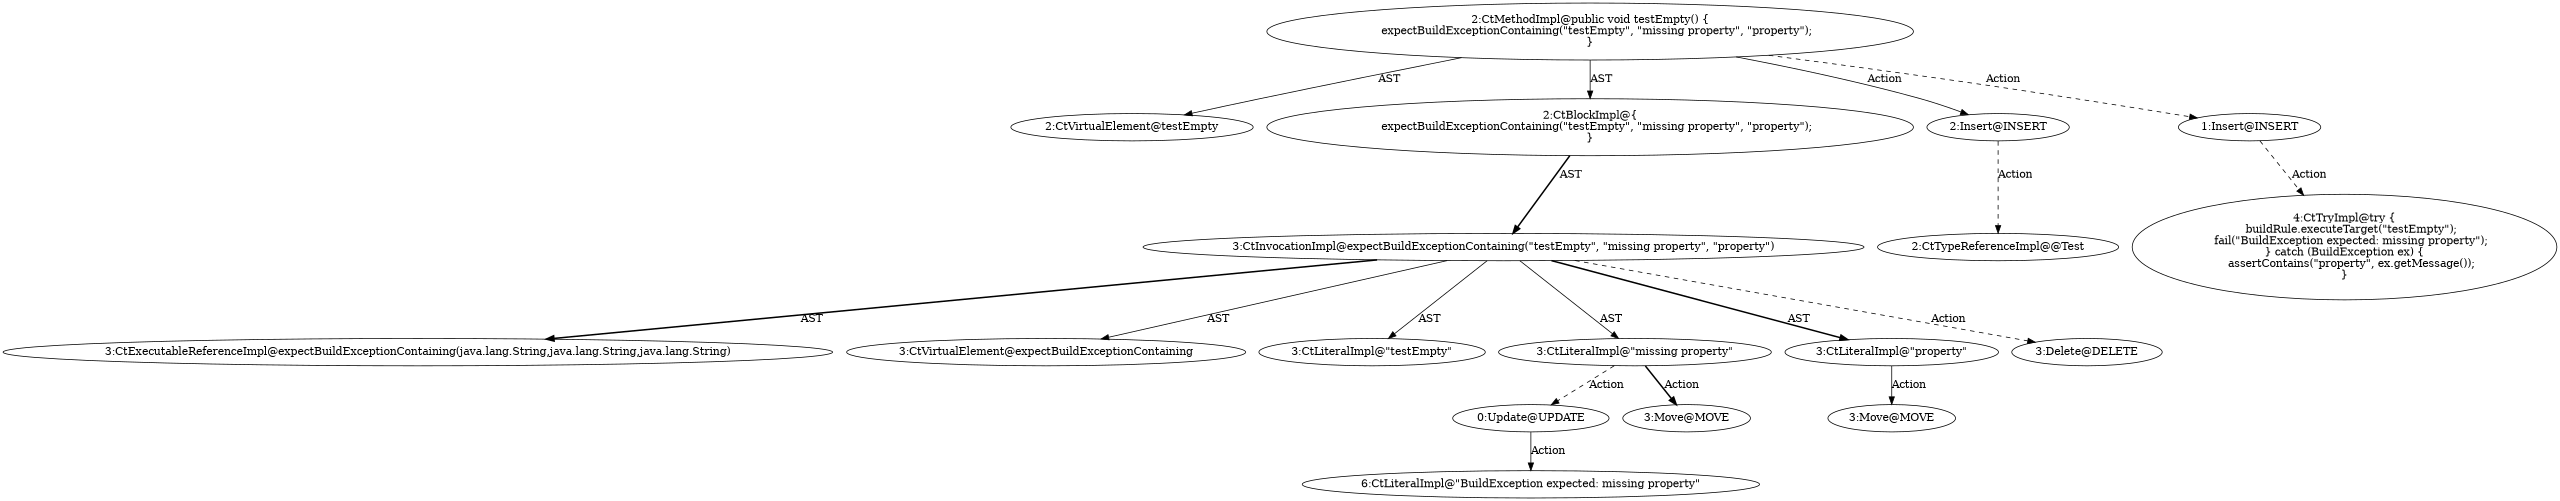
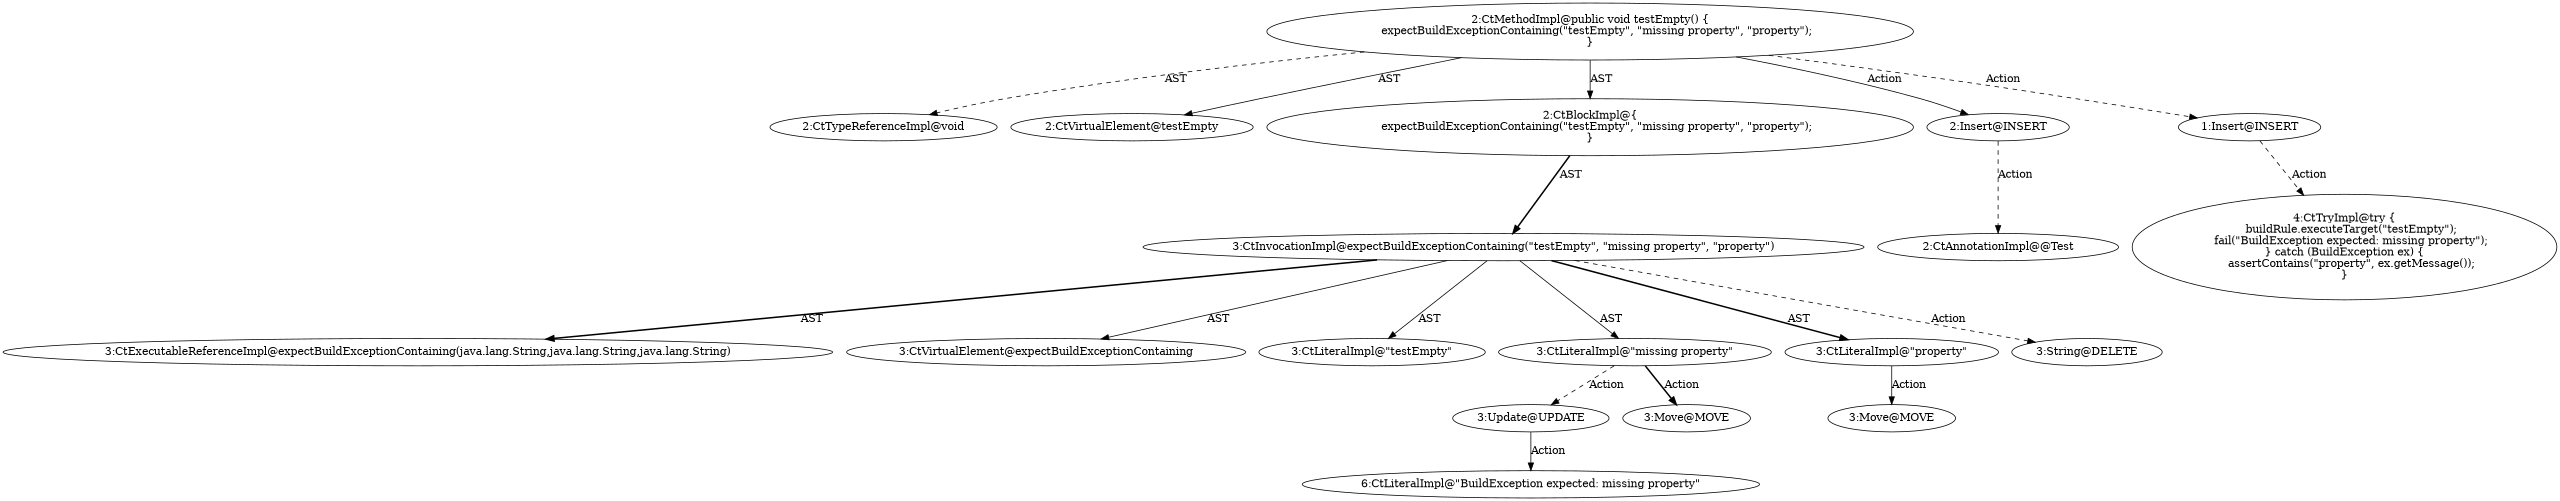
node "2:CtTypeReferenceImpl@void": added
node "2:CtTypeReferenceImpl@@Test": label "2:CtTypeReferenceImpl@@Test" -> "2:CtAnnotationImpl@@Test"
node "3:Delete@DELETE": label "3:Delete@DELETE" -> "3:String@DELETE"
node "0:Update@UPDATE": label "0:Update@UPDATE" -> "3:Update@UPDATE"
